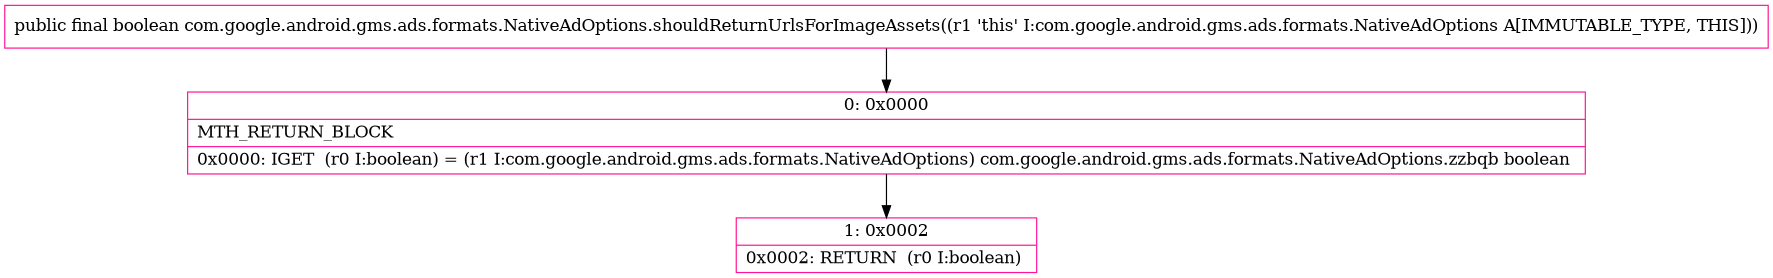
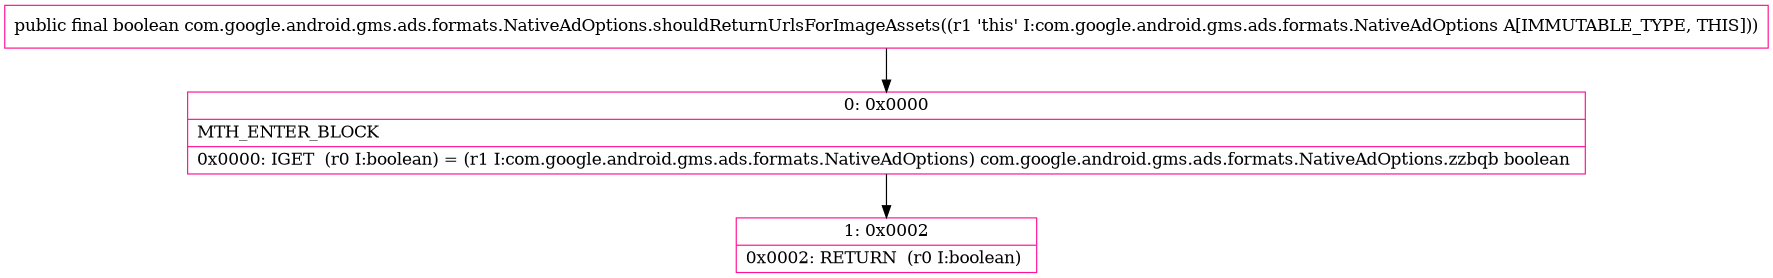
node "0: 0x0000": text "MTH_RETURN_BLOCK" -> "MTH_ENTER_BLOCK"
